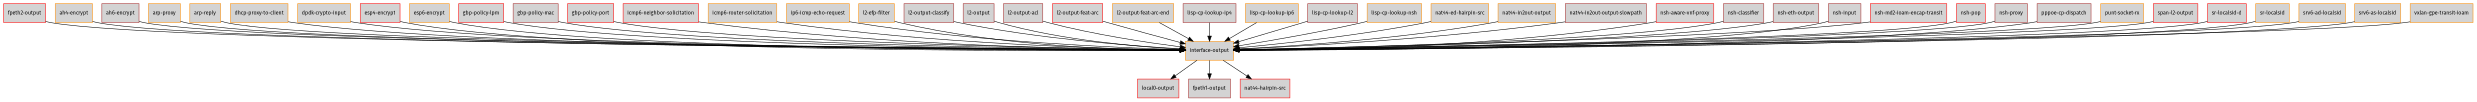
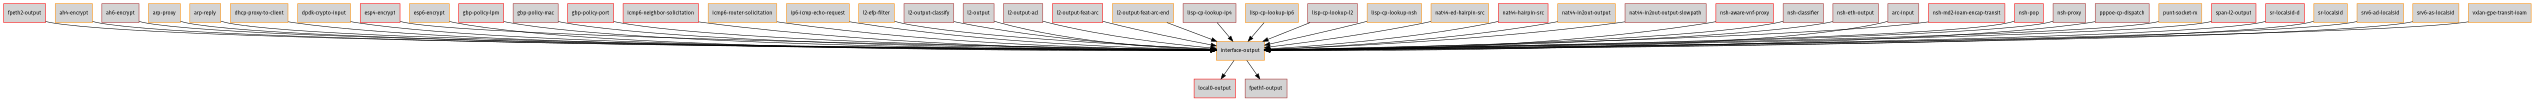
node "nsh-input": label "nsh-input" -> "arc-input"
edge "interface-output" -> "nat44-hairpin-src": reversed
